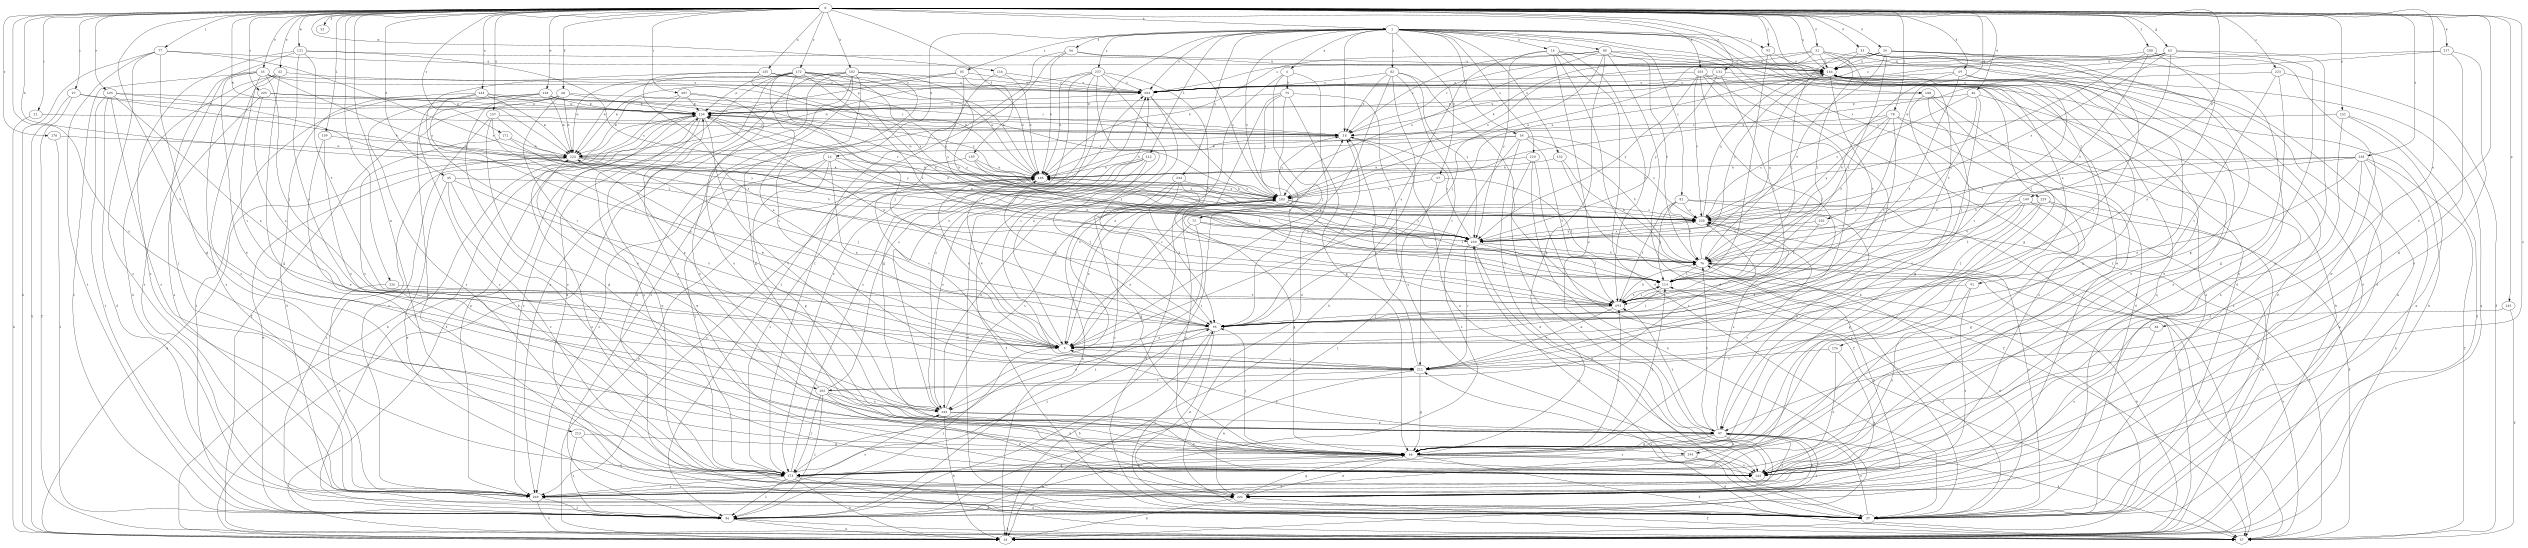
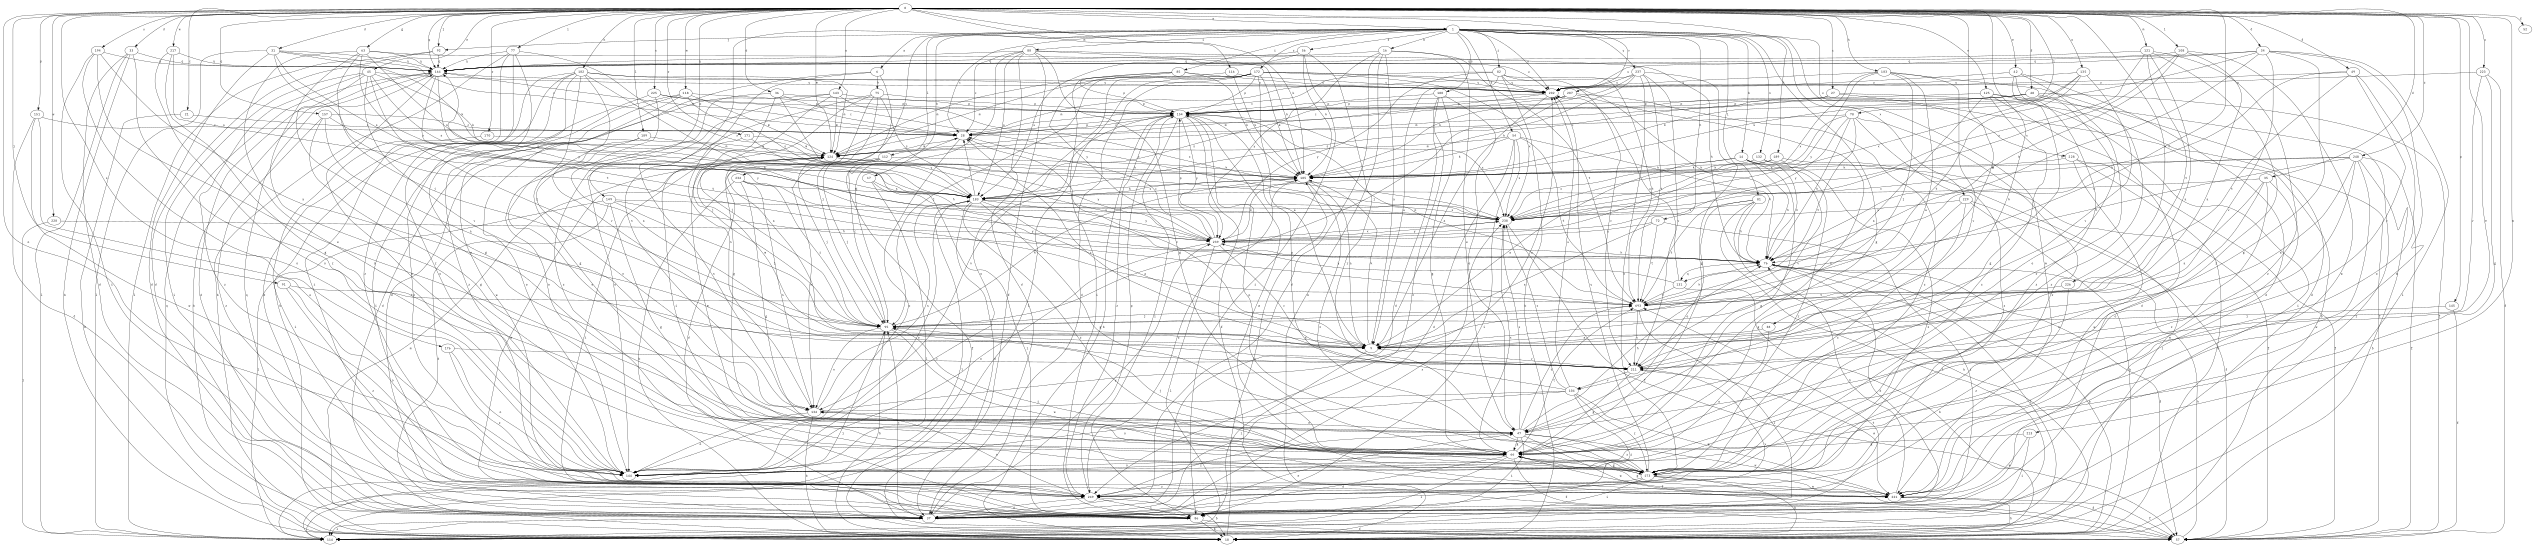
edge "0" -> "172": now "1" -> "172"
edge "76" -> "164": now "76" -> "131"
edge "47" -> "194": reversed
